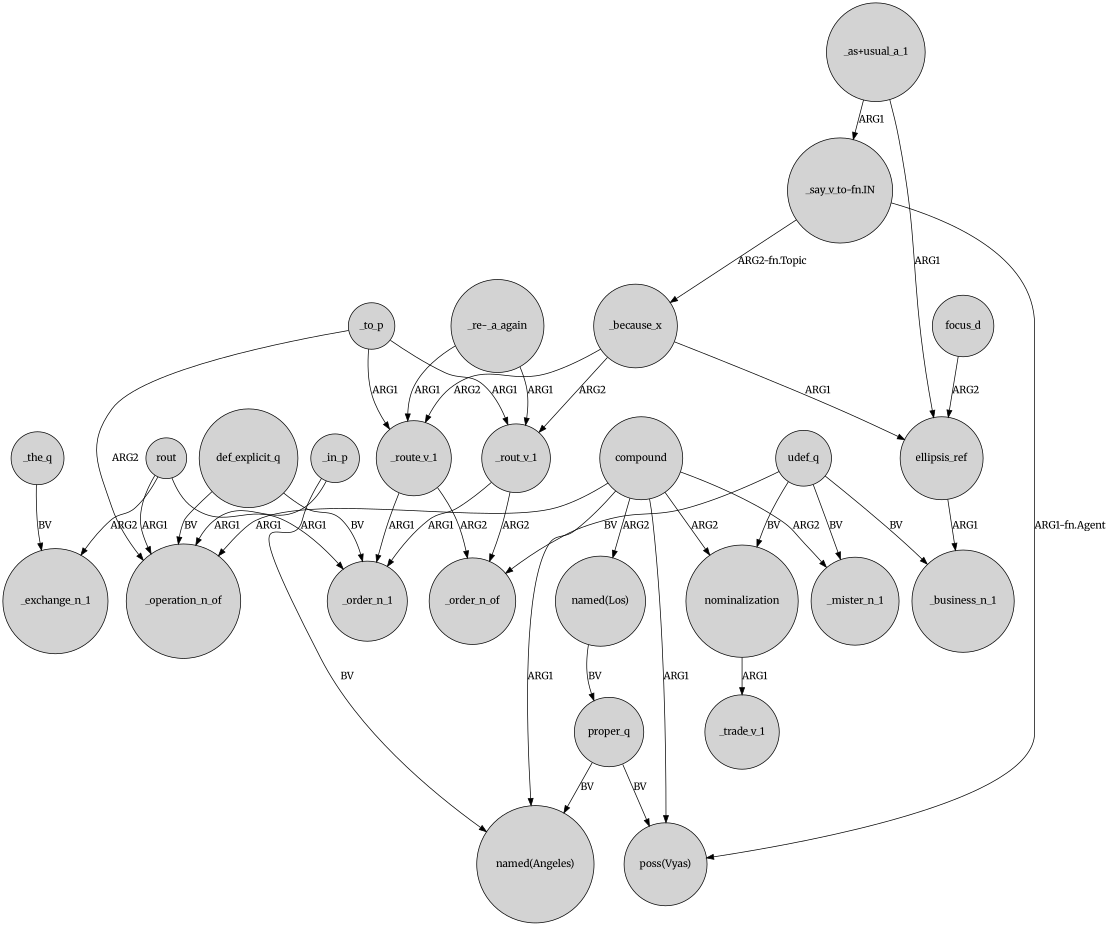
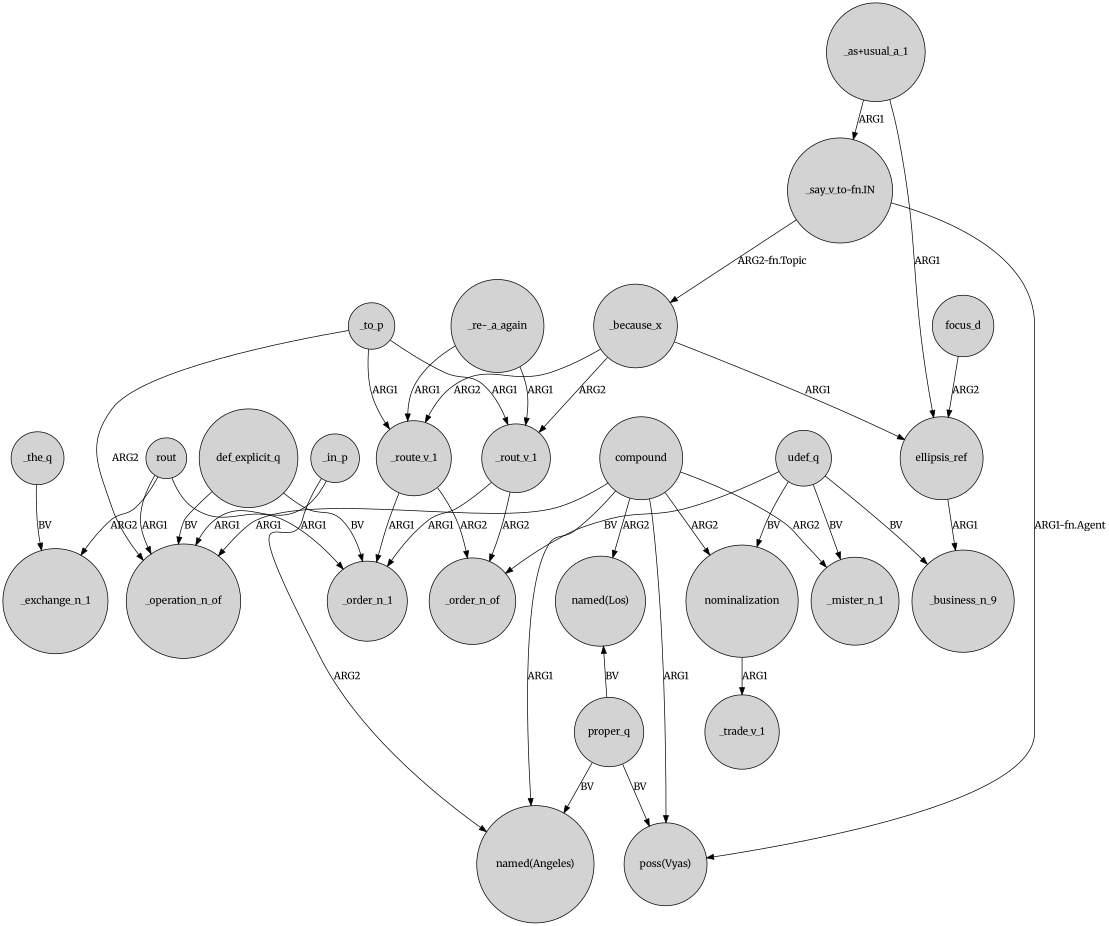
node "_business_n_1": label "_business_n_1" -> "_business_n_9"
edge "named(Los)" -> "proper_q": reversed
edge "_in_p" -> "named(Angeles)": label "BV" -> "ARG2"
